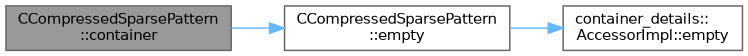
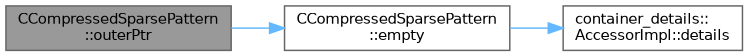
node "CCompressedSparsePattern ::container": label "CCompressedSparsePattern ::container" -> "CCompressedSparsePattern ::outerPtr"
node "container_details:: AccessorImpl::empty": label "container_details:: AccessorImpl::empty" -> "container_details:: AccessorImpl::details"
